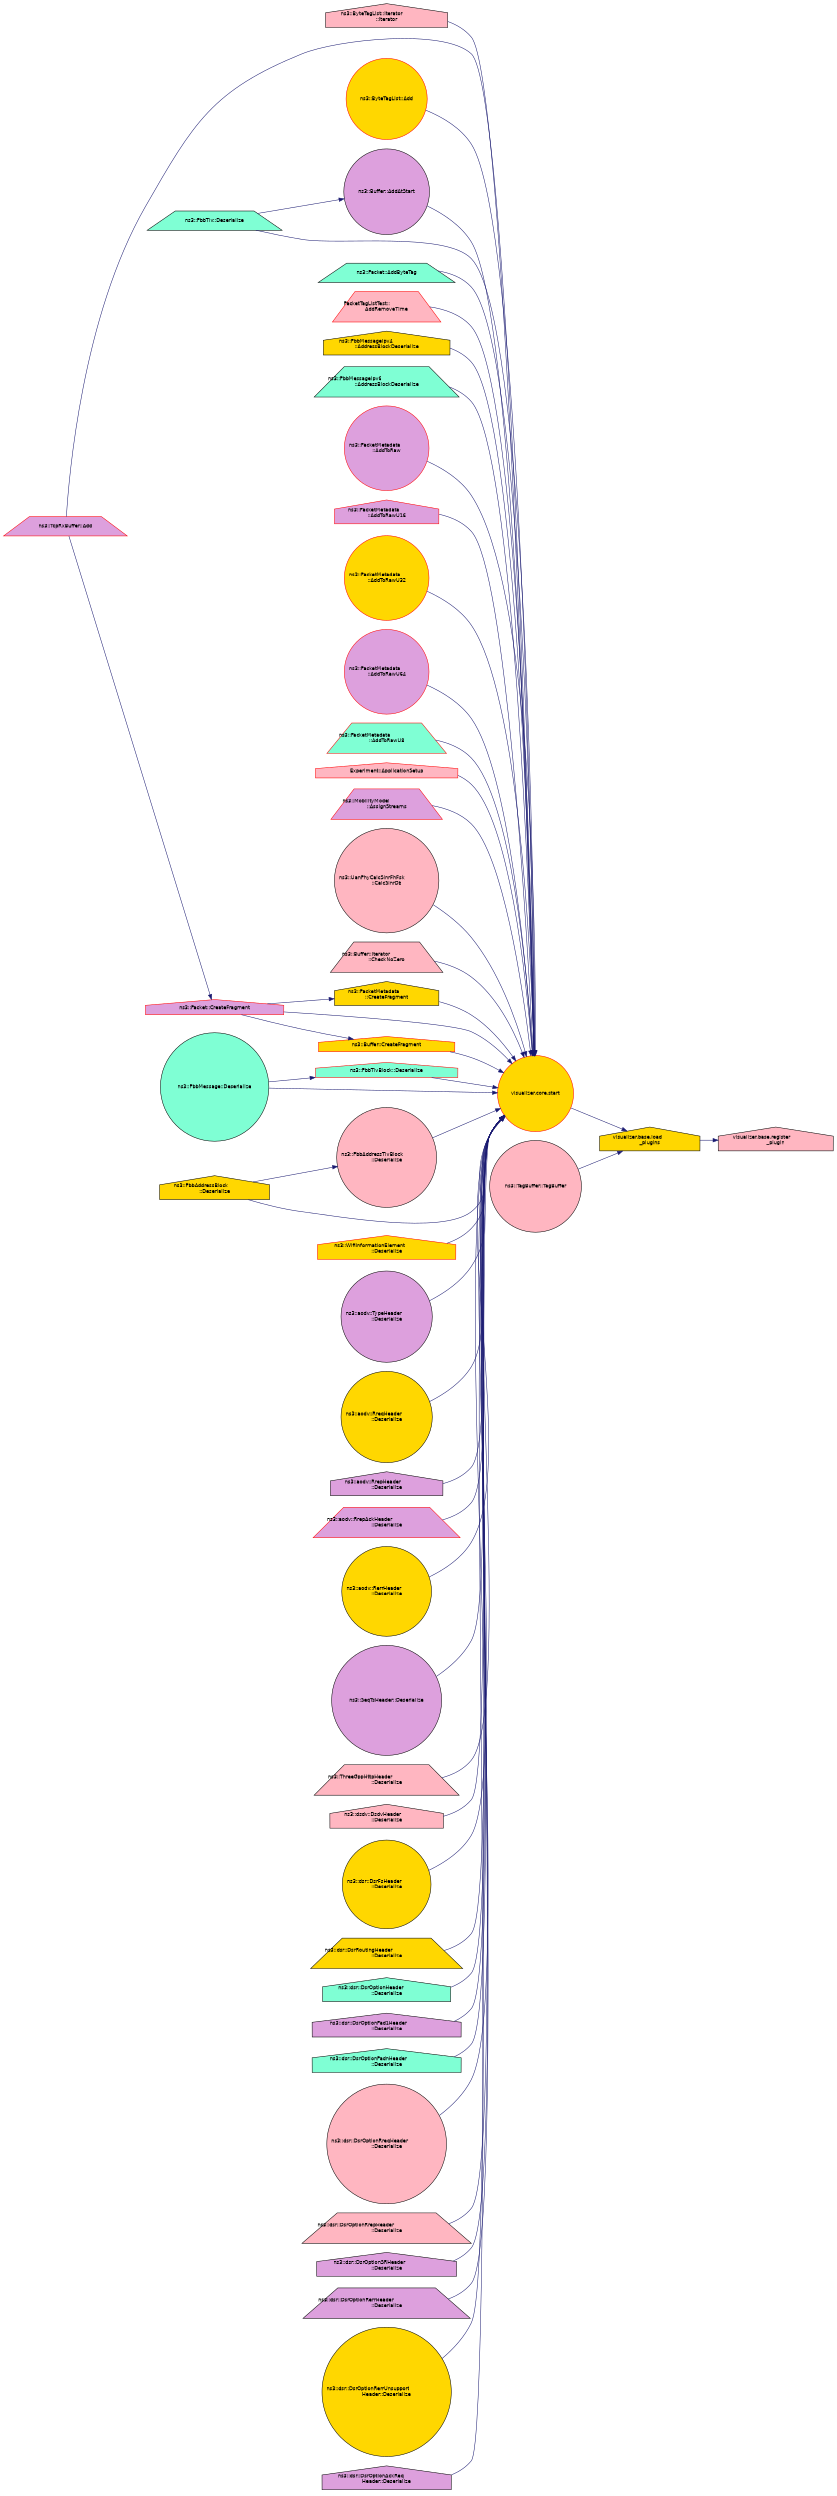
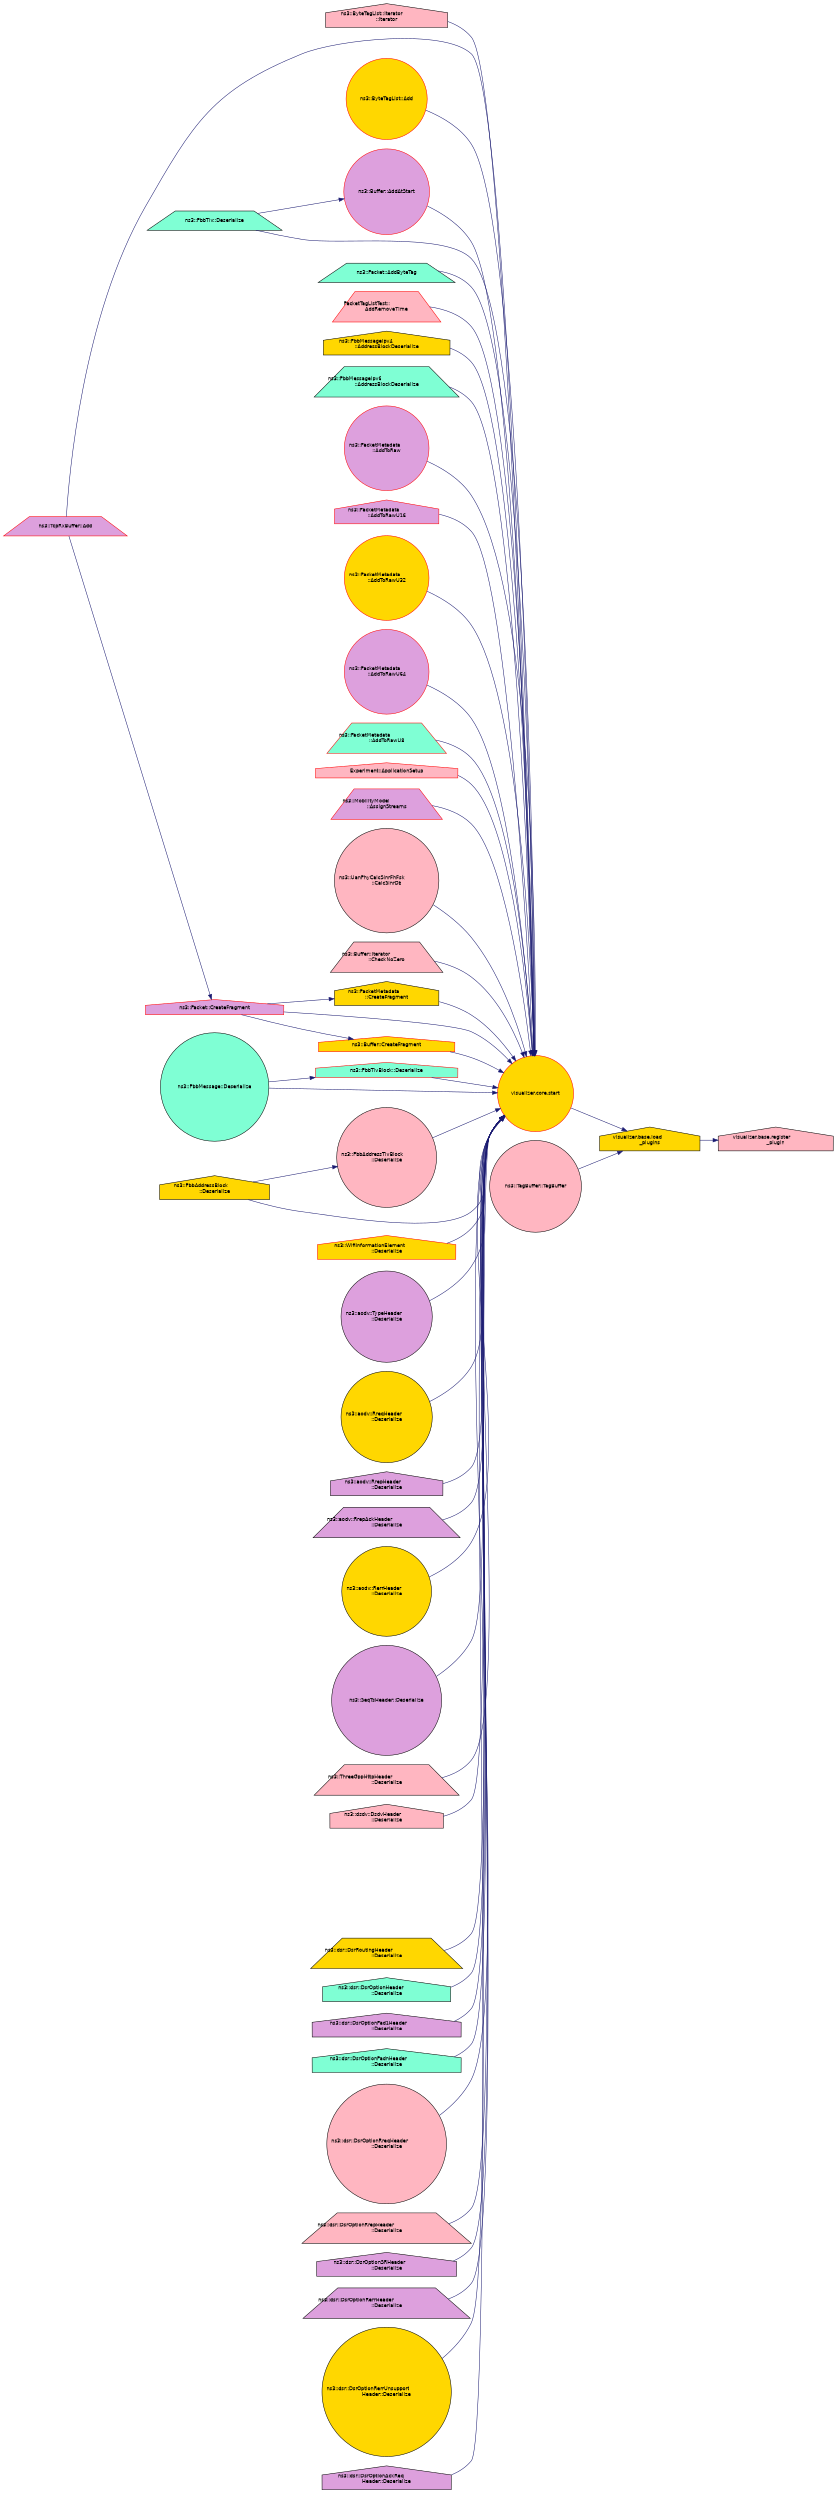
node "ns3::Buffer::AddAtStart": color black -> red
node "ns3::aodv::RrepAckHeader ::Deserialize": color red -> black
node "ns3::dsr::DsrFsHeader ::Deserialize": removed
